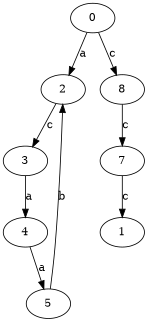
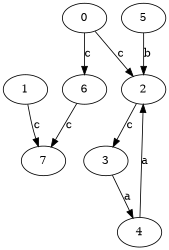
edge "0" -> "2": label "a" -> "c"
node "8": label "8" -> "6"
edge "7" -> "1": reversed
edge "4" -> "5": now "4" -> "2"
